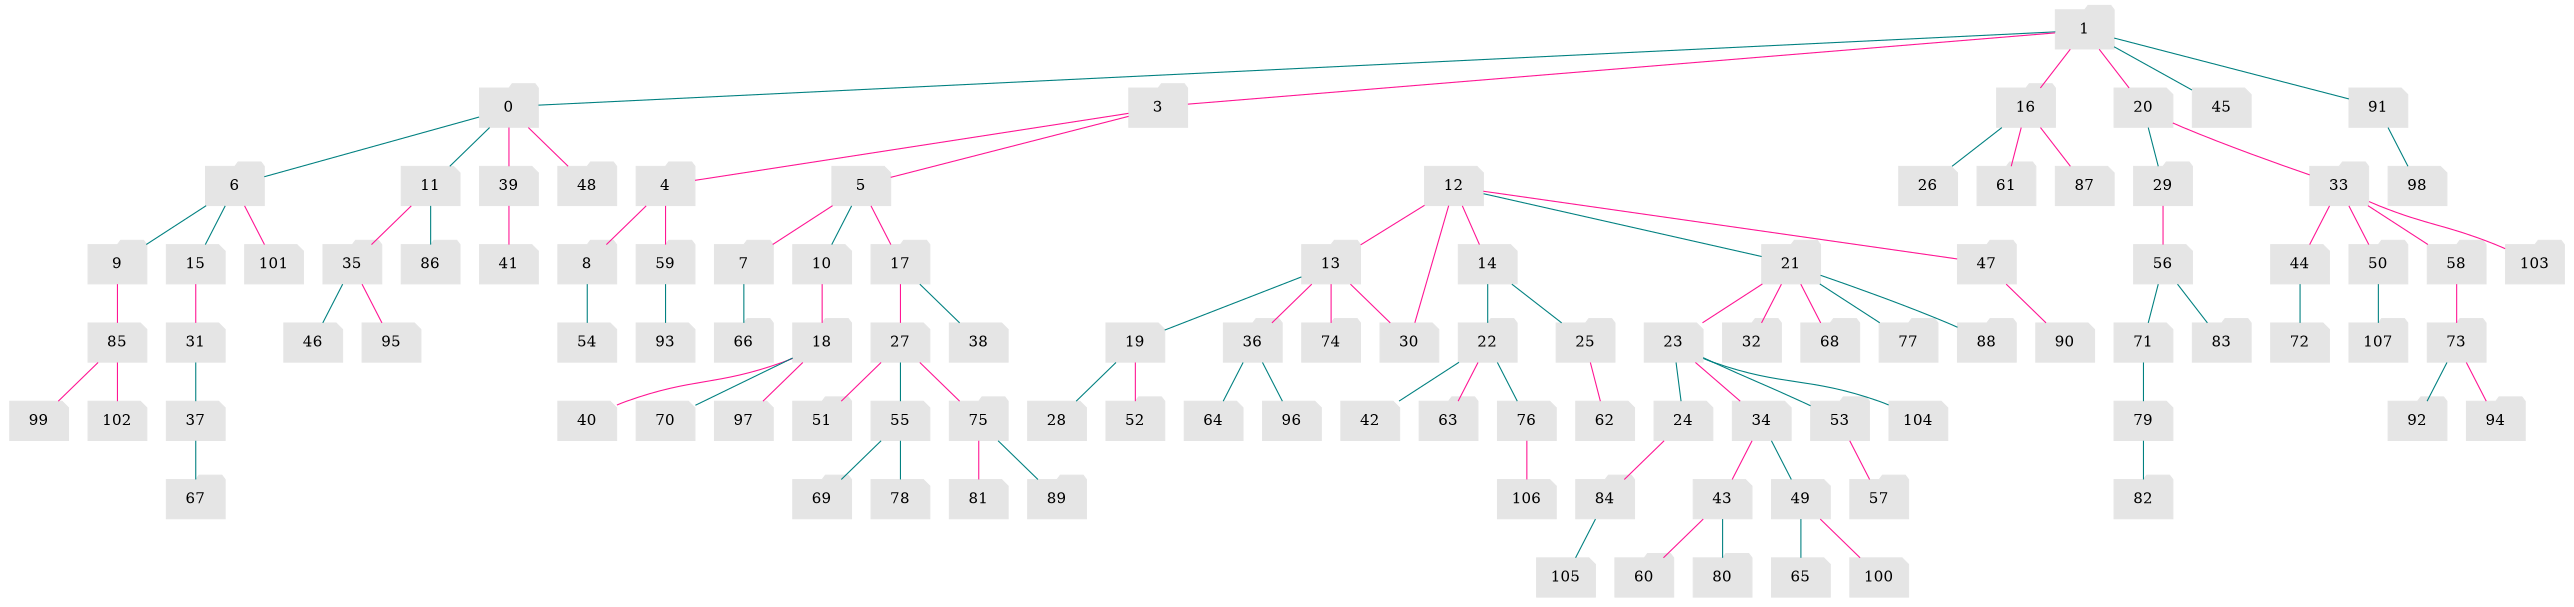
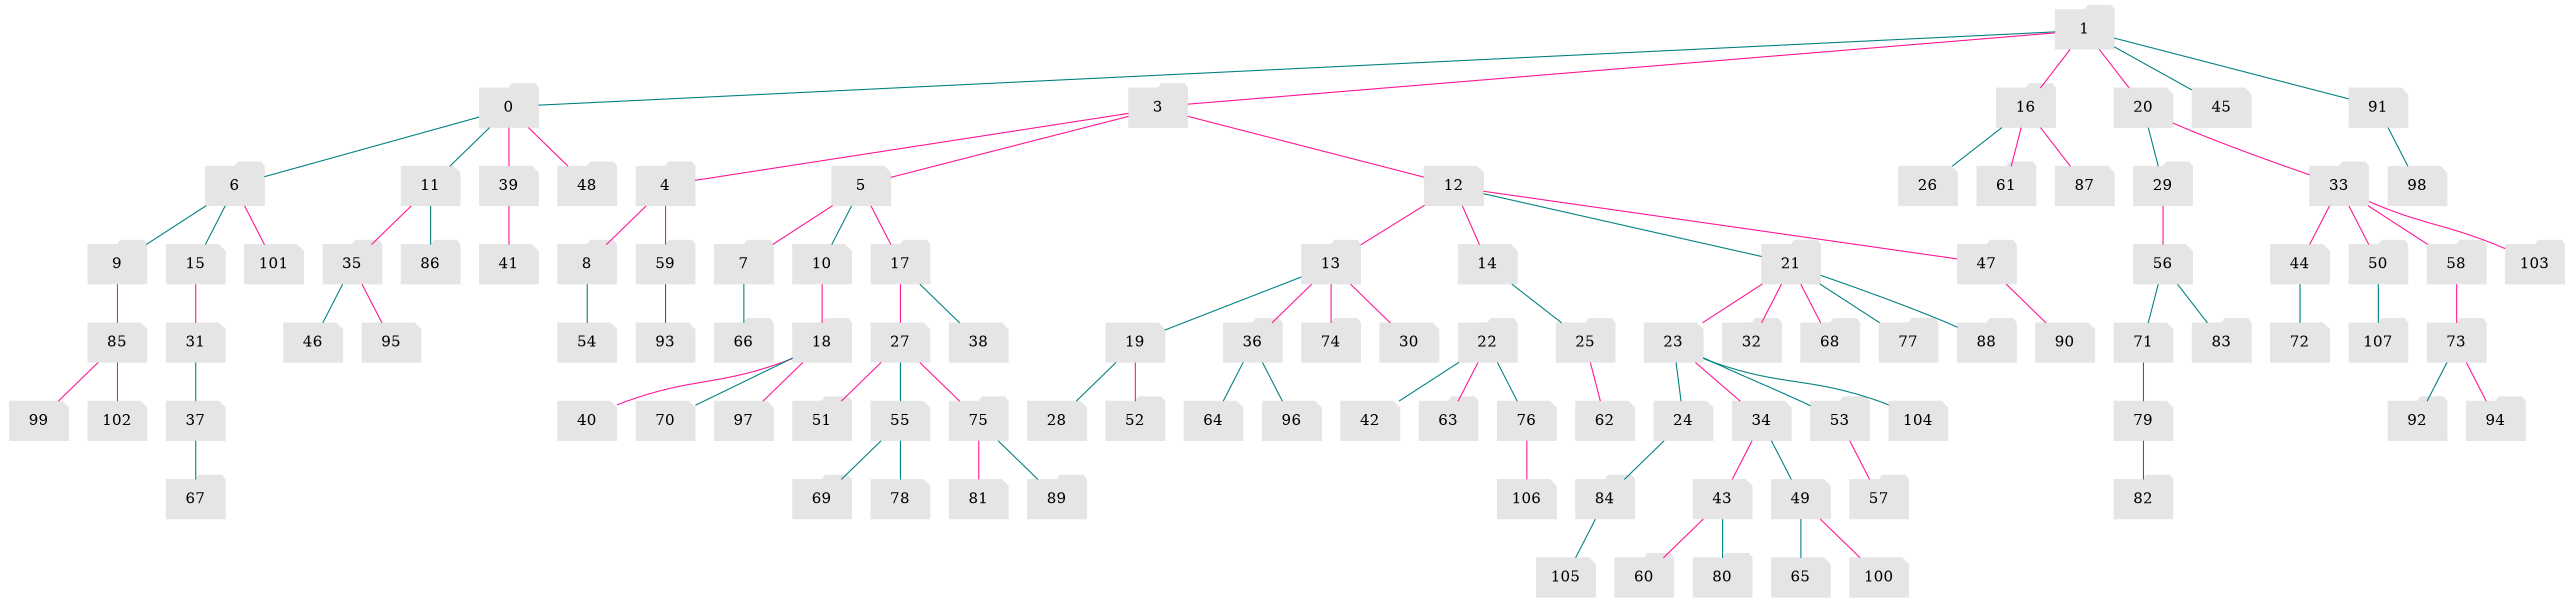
edge "12" -- "30": now "12" -- "3"
edge "14" -- "22": removed
edge "24" -- "84": color deeppink -> teal
